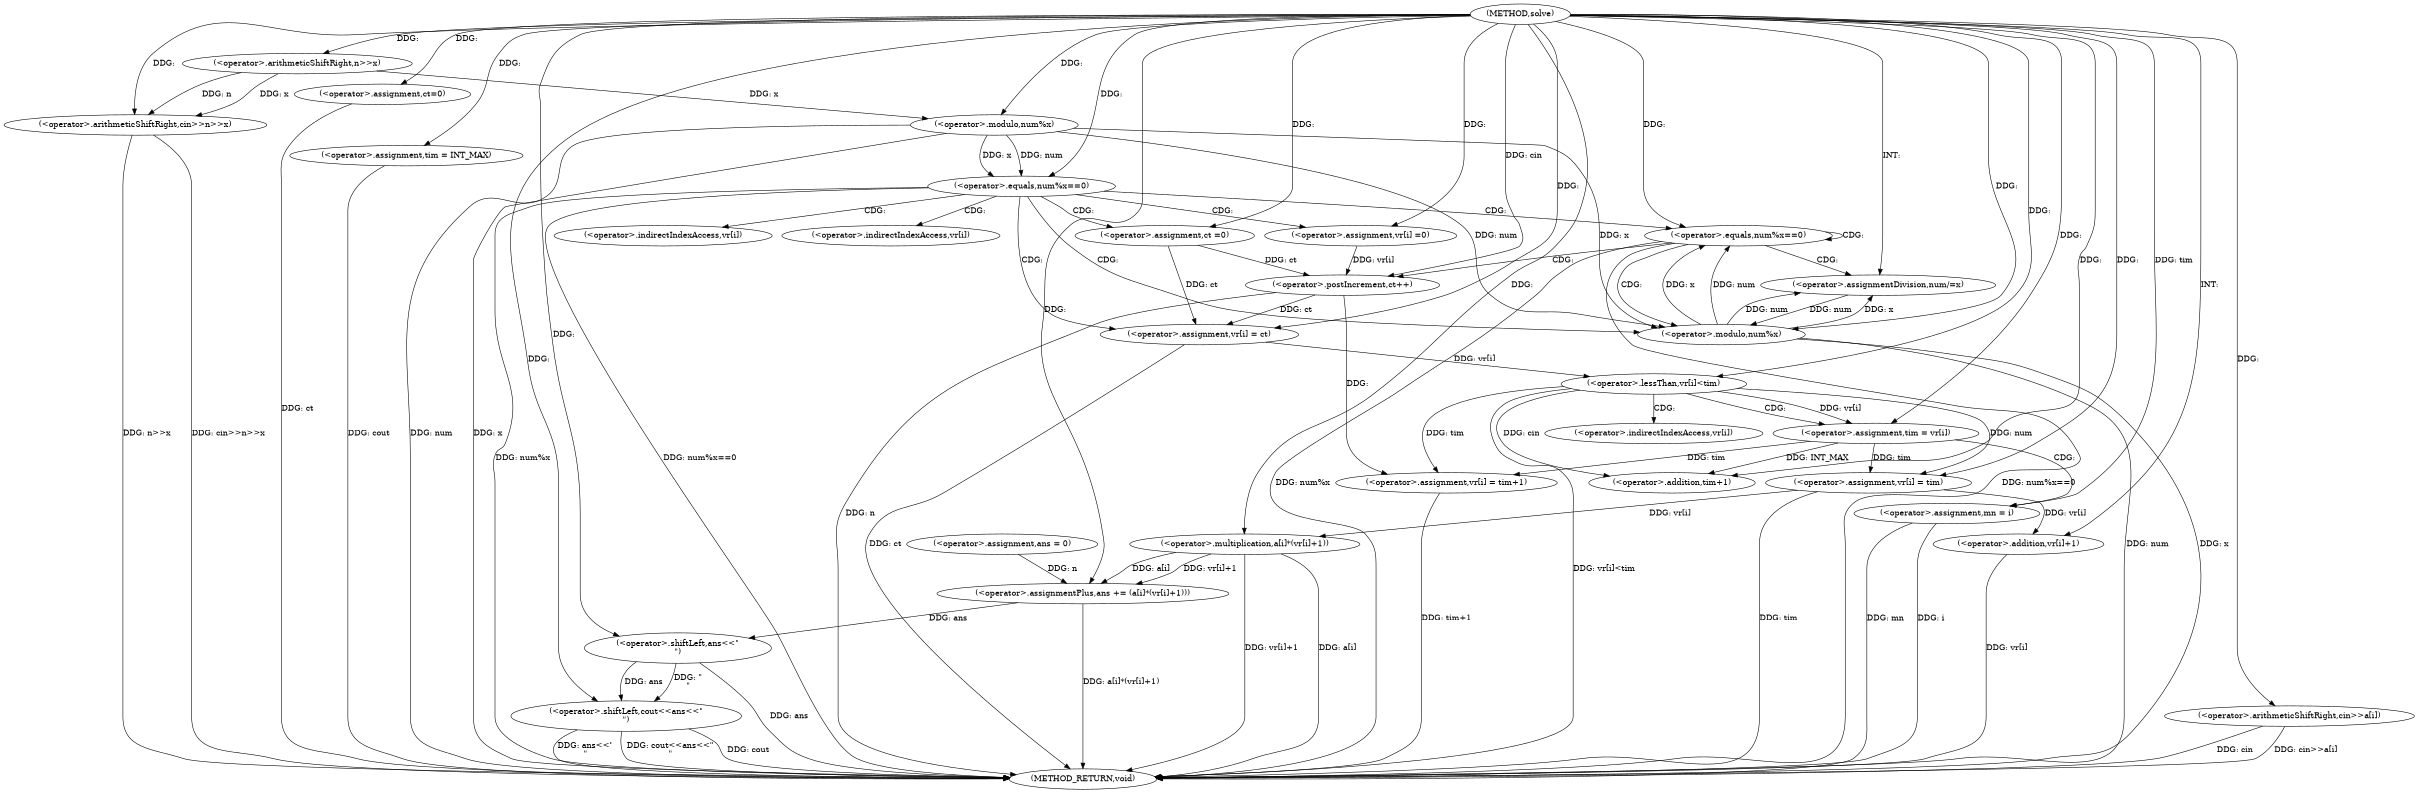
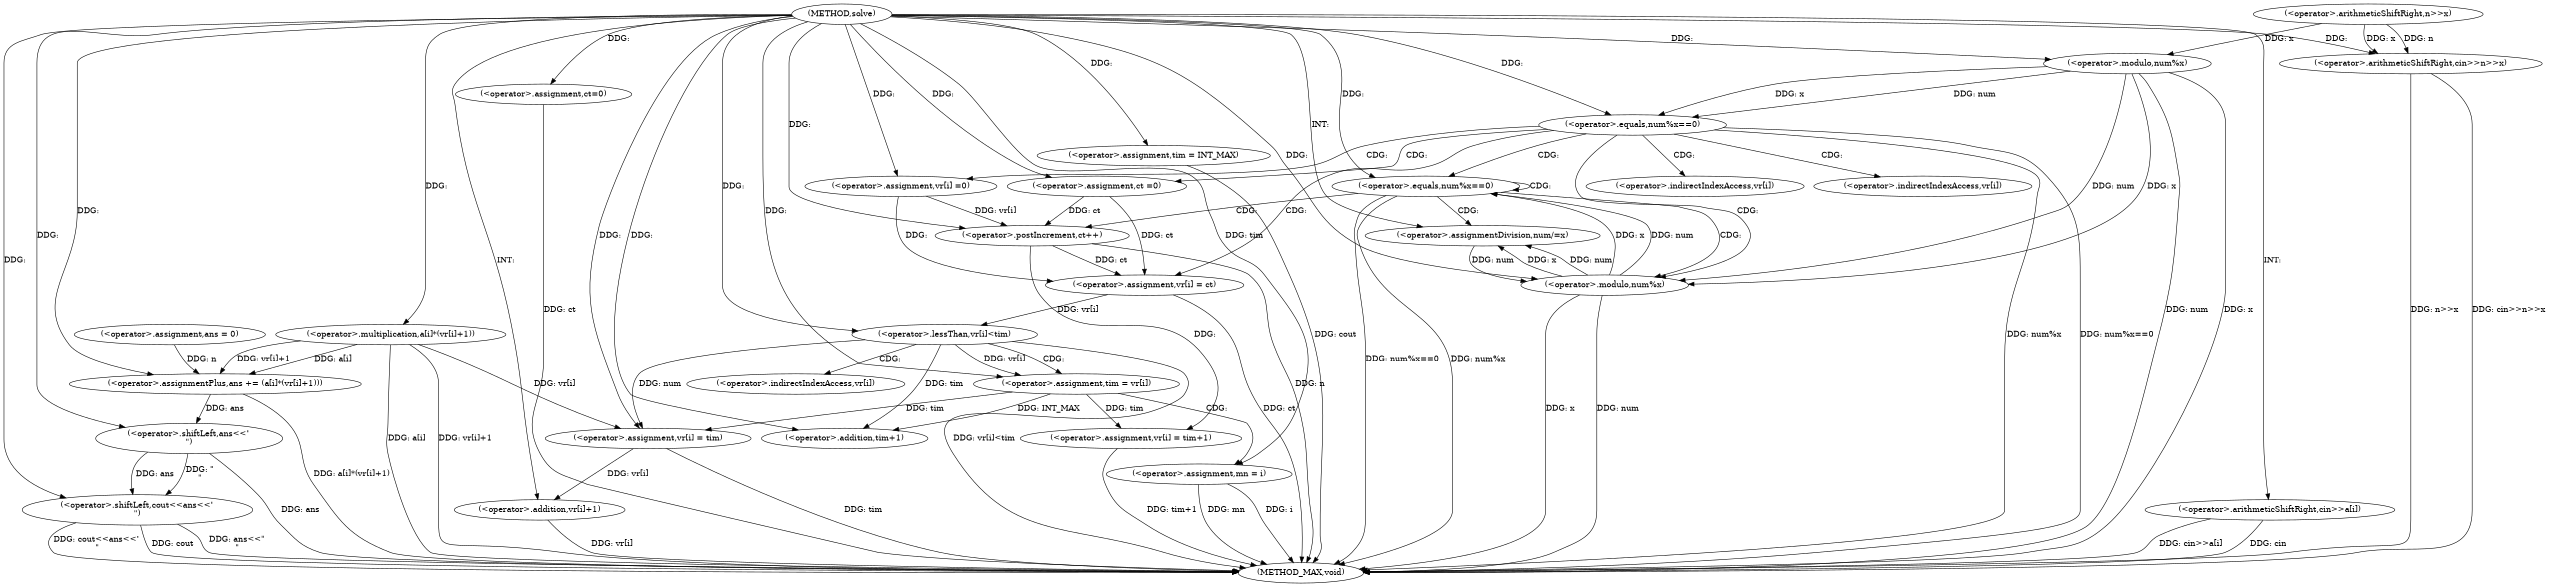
edge "(METHOD,solve)" -> "(<operator>.arithmeticShiftRight,n>>x)": removed, label "DDG:"
edge "(METHOD,solve)" -> "(<operator>.postIncrement,ct++)": label "DDG: cin" -> "DDG: "
edge "(METHOD,solve)" -> "(<operator>.assignment,vr[i] = ct)": now "(<operator>.assignment,vr[i] =0)" -> "(<operator>.assignment,vr[i] = ct)"
edge "(METHOD,solve)" -> "(<operator>.arithmeticShiftRight,cin>>a[i])": label "DDG: " -> "INT: "
edge "(<operator>.lessThan,vr[i]<tim)" -> "(<operator>.assignment,vr[i] = tim+1)": removed, label "DDG: tim"
edge "(<operator>.lessThan,vr[i]<tim)" -> "(<operator>.addition,tim+1)": label "DDG: cin" -> "DDG: tim"
edge "(<operator>.assignment,vr[i] = tim)" -> "(<operator>.multiplication,a[i]*(vr[i]+1))": reversed
node "(METHOD_RETURN,void)": label "(METHOD_RETURN,void)" -> "(METHOD_MAX,void)"
